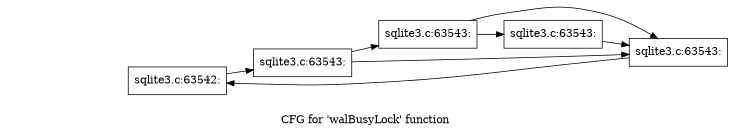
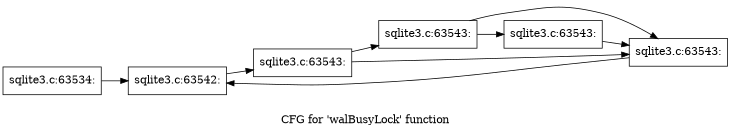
node "sqlite3.c:63534:": added
